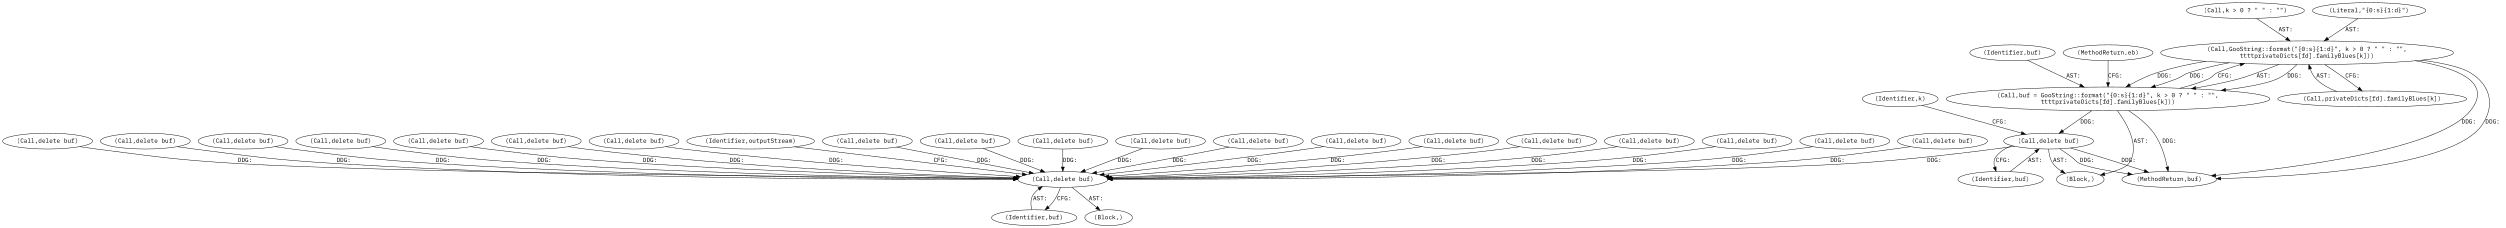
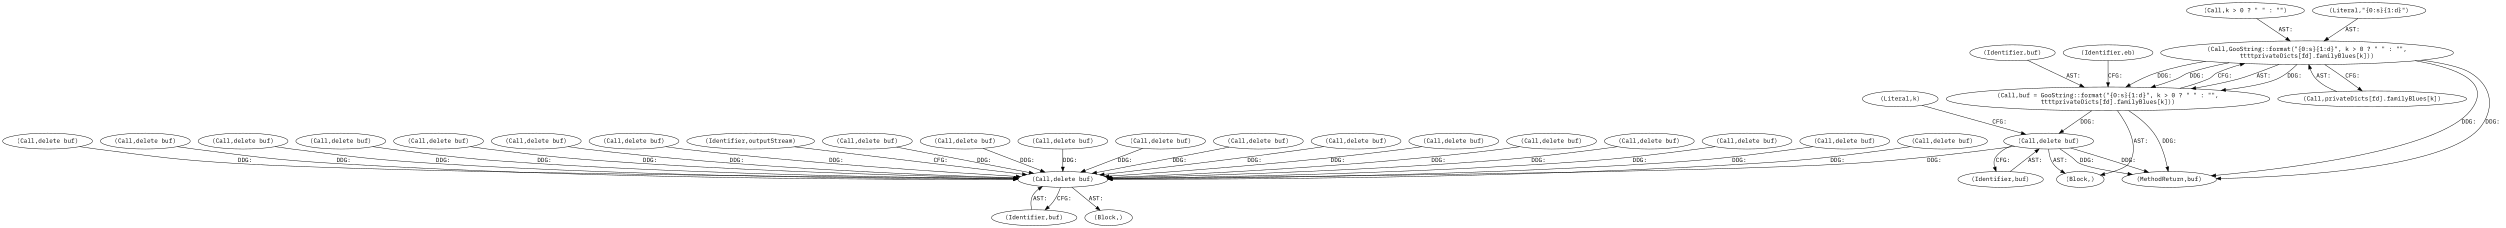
node "(MethodReturn,eb)": label "(MethodReturn,eb)" -> "(Identifier,eb)"
node "(Identifier,k)": label "(Identifier,k)" -> "(Literal,k)"
